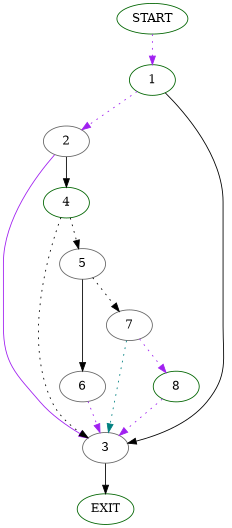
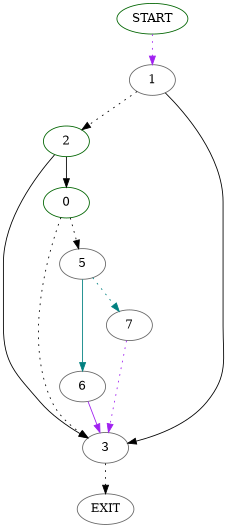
node "1": color darkgreen -> gray40
edge "1" -> "2": color purple -> black
node "2": color gray40 -> darkgreen
node "4": label "4" -> "0"
edge "5" -> "7": color black -> teal
edge "2" -> "3": color purple -> black
edge "5" -> "6": color black -> teal
edge "7" -> "3": color teal -> purple
node "8": removed
edge "6" -> "3": style dotted -> solid
edge "3" -> "EXIT": style solid -> dotted
node "EXIT": color darkgreen -> gray40
